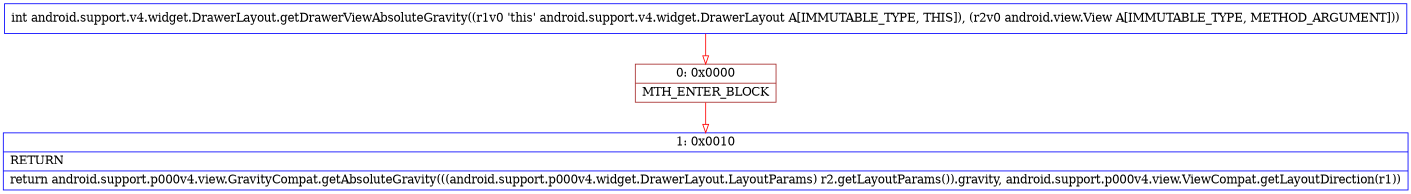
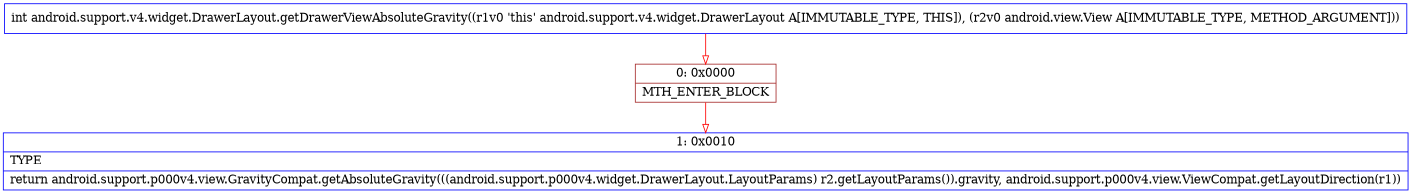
node "1: 0x0010": text "RETURN" -> "TYPE"
